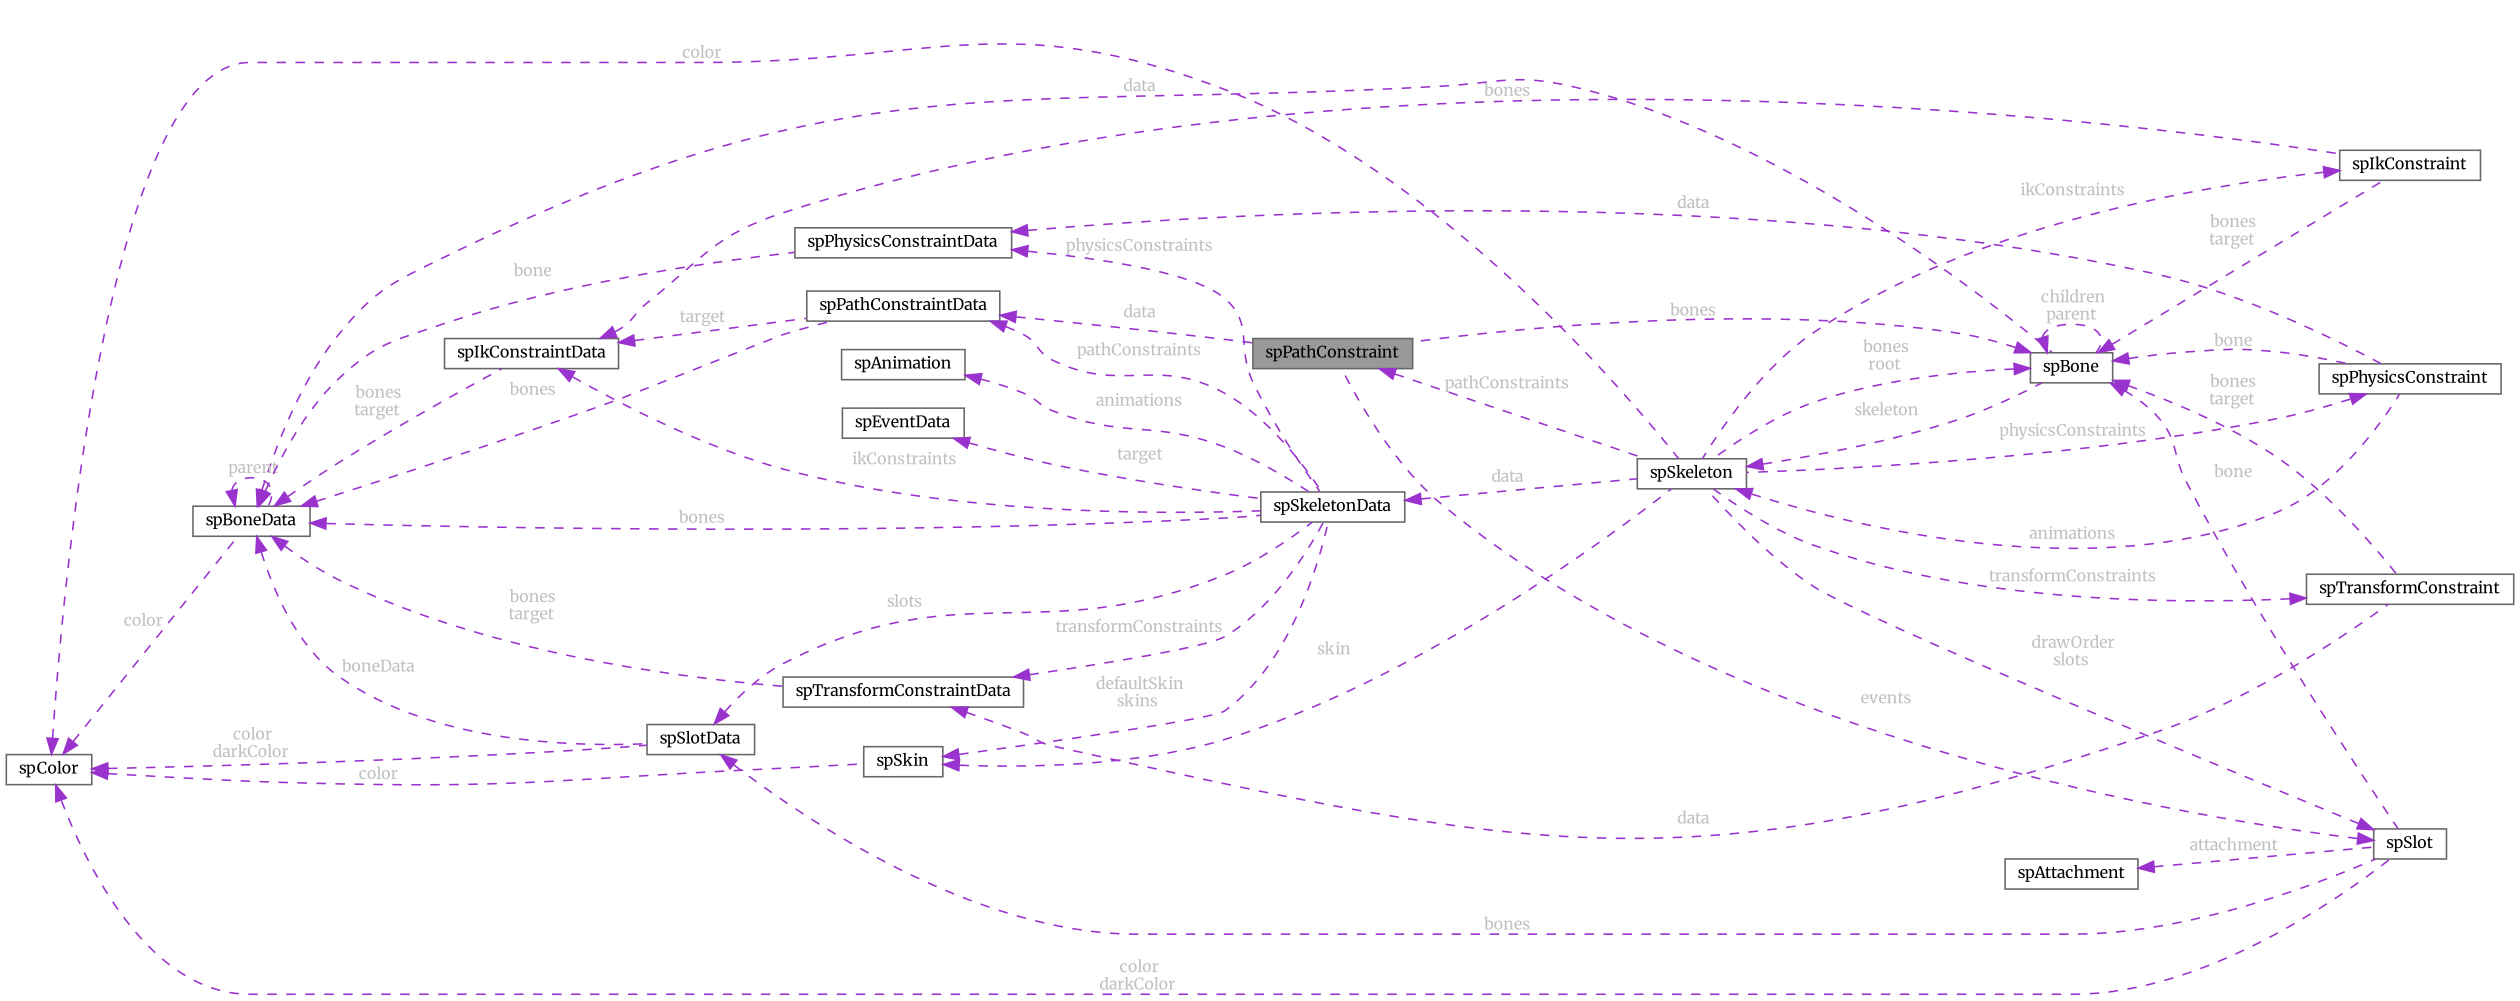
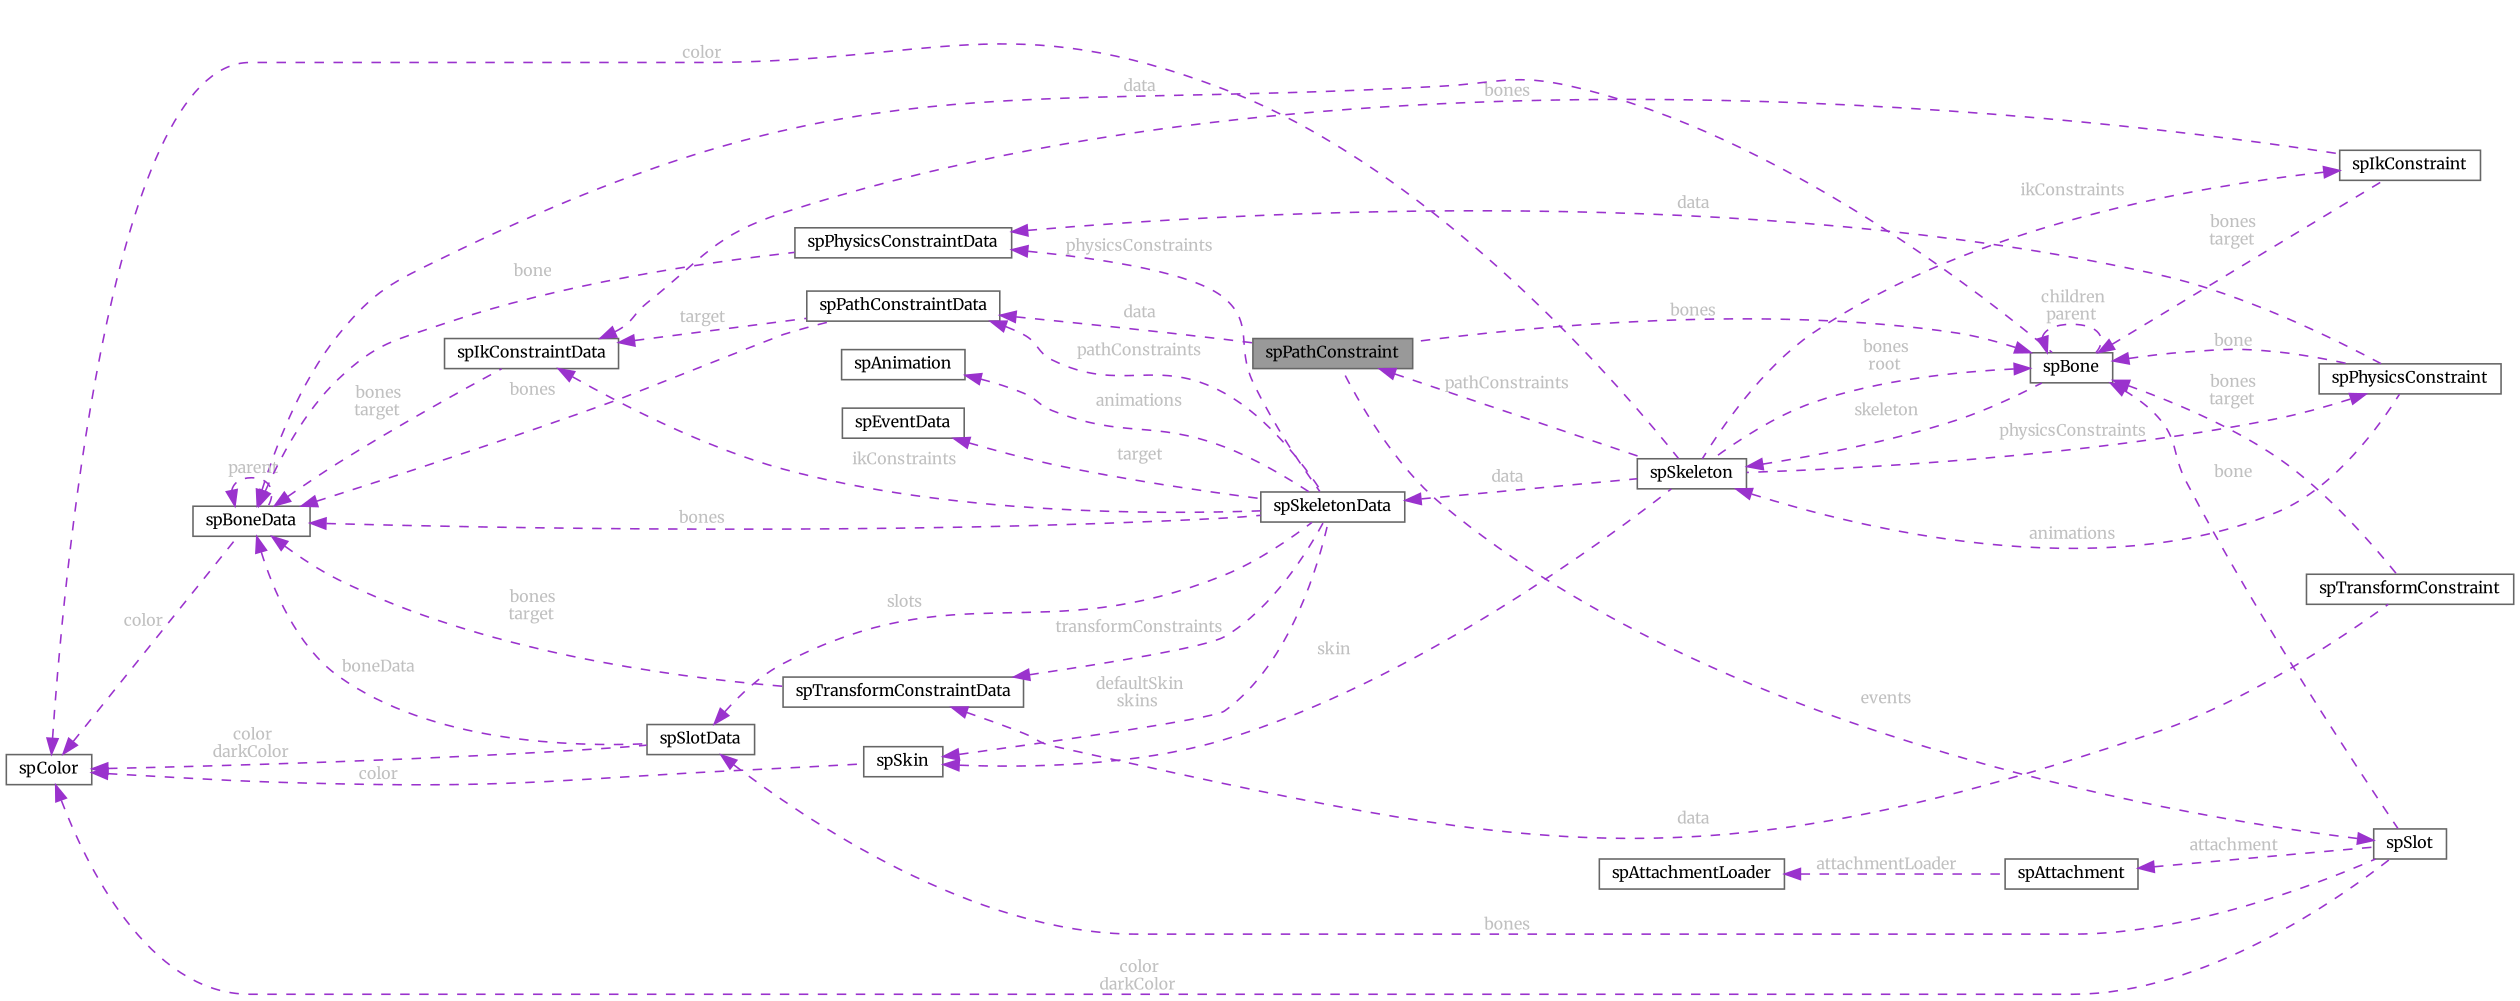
edge "spSkeleton" -> "spTransformConstraint": removed, label "transformConstraints"
edge "spSkeleton" -> "spSlot": removed, label "drawOrder slots"
node "spAttachmentLoader": added
